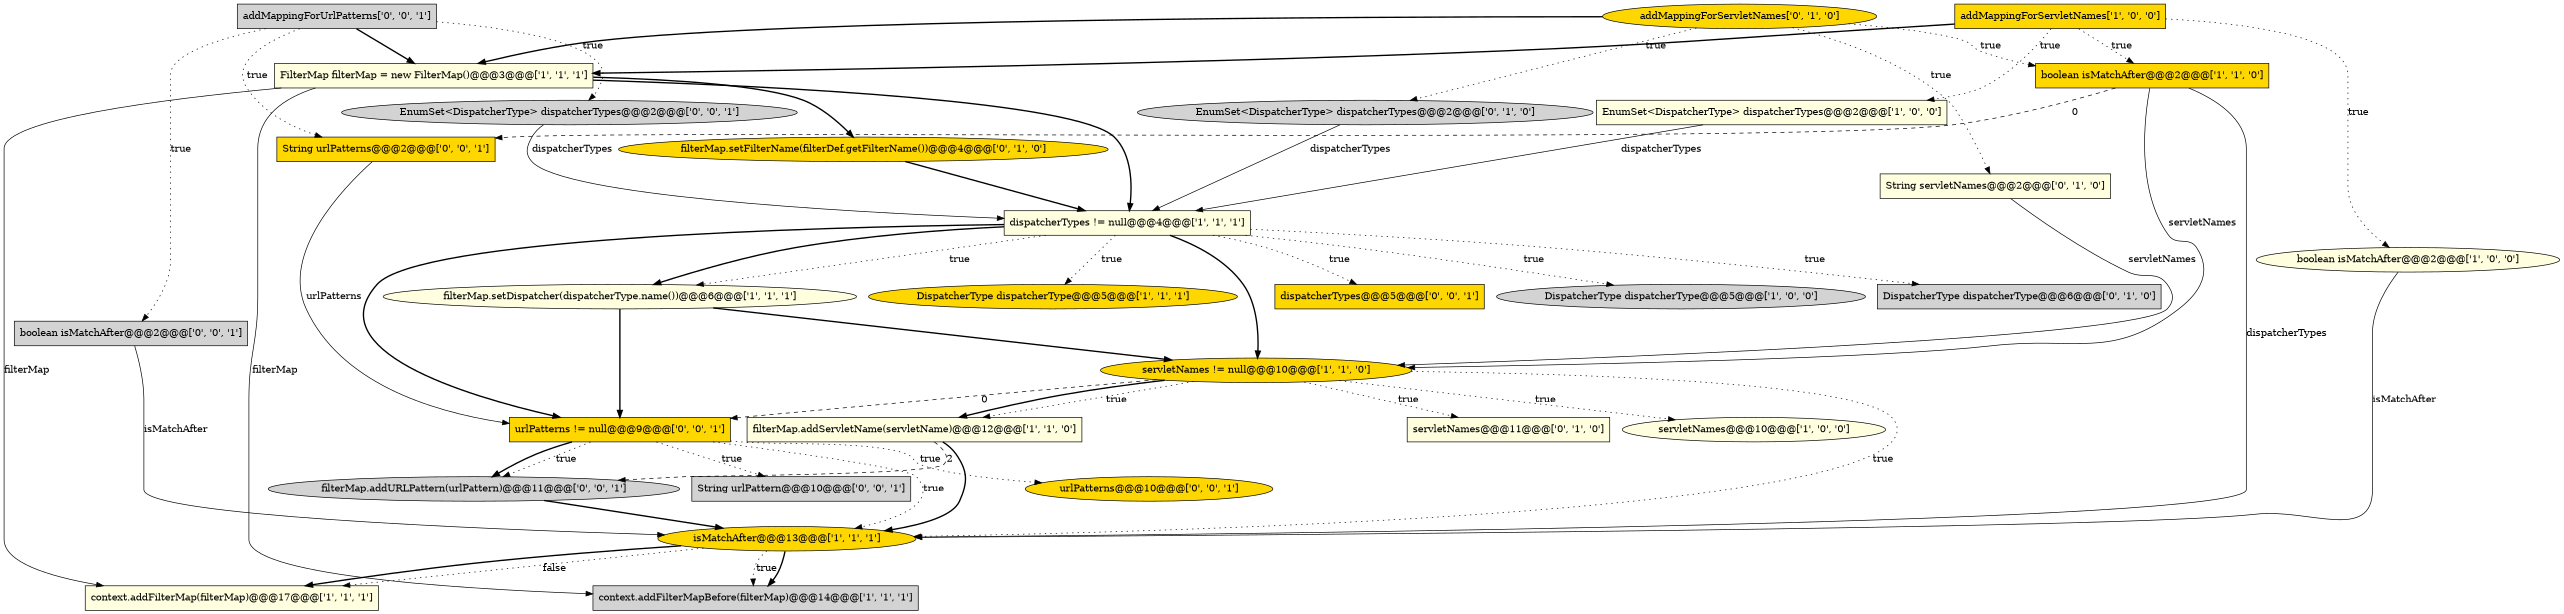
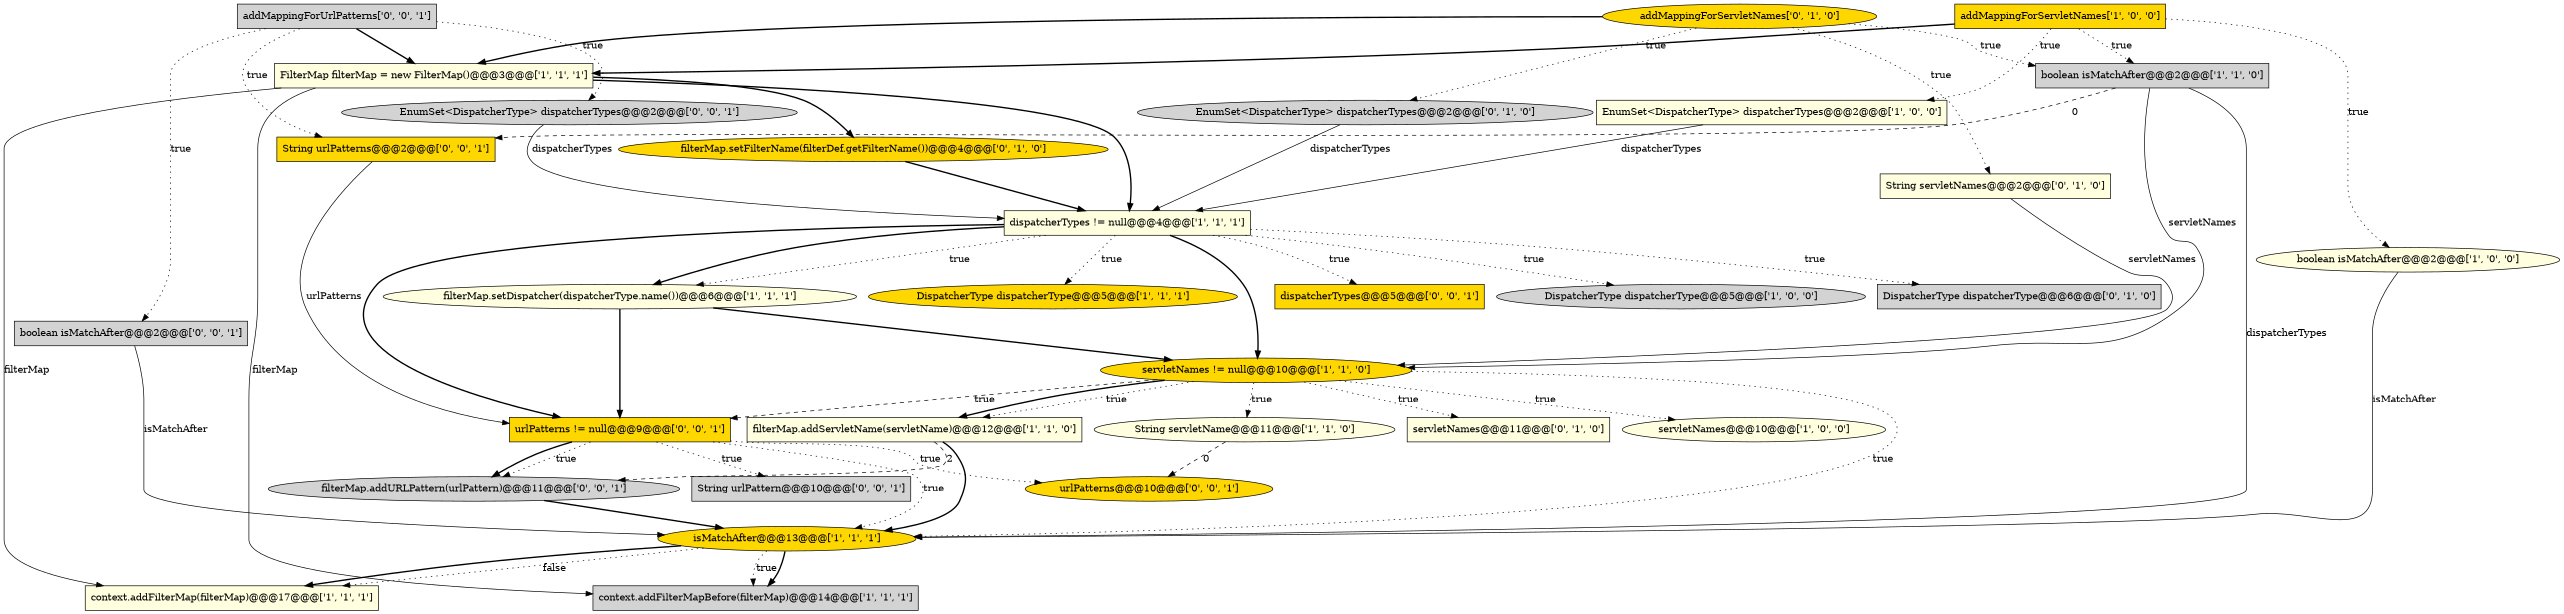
node "boolean isMatchAfter@@@2@@@['1', '1', '0']": fillcolor gold -> lightgrey
edge "servletNames != null@@@10@@@['1', '1', '0']" -> "urlPatterns != null@@@9@@@['0', '0', '1']": label "0" -> "true"
node "String servletName@@@11@@@['1', '1', '0']": added
